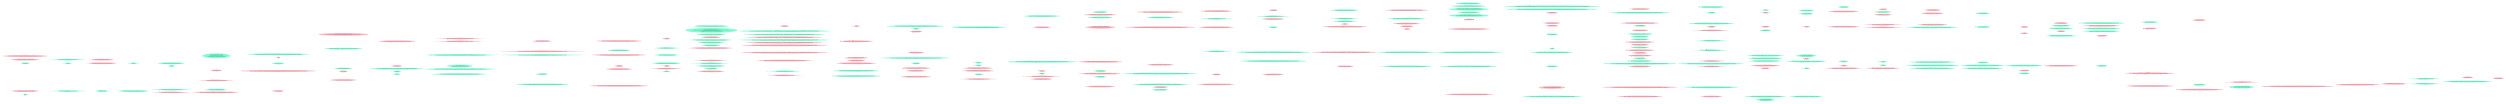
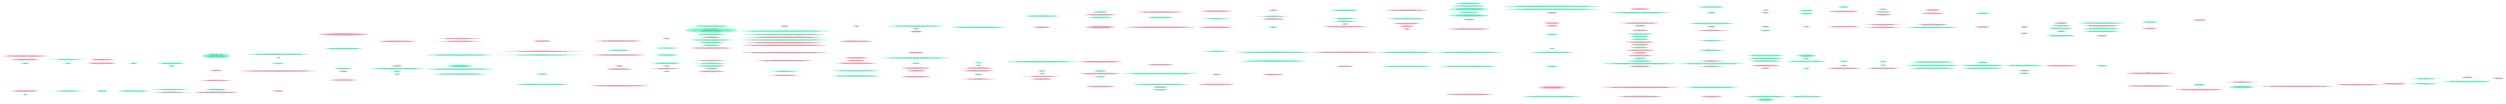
node "Volition: Listen to him. For once.": fillcolor aquamarine -> lightpink
